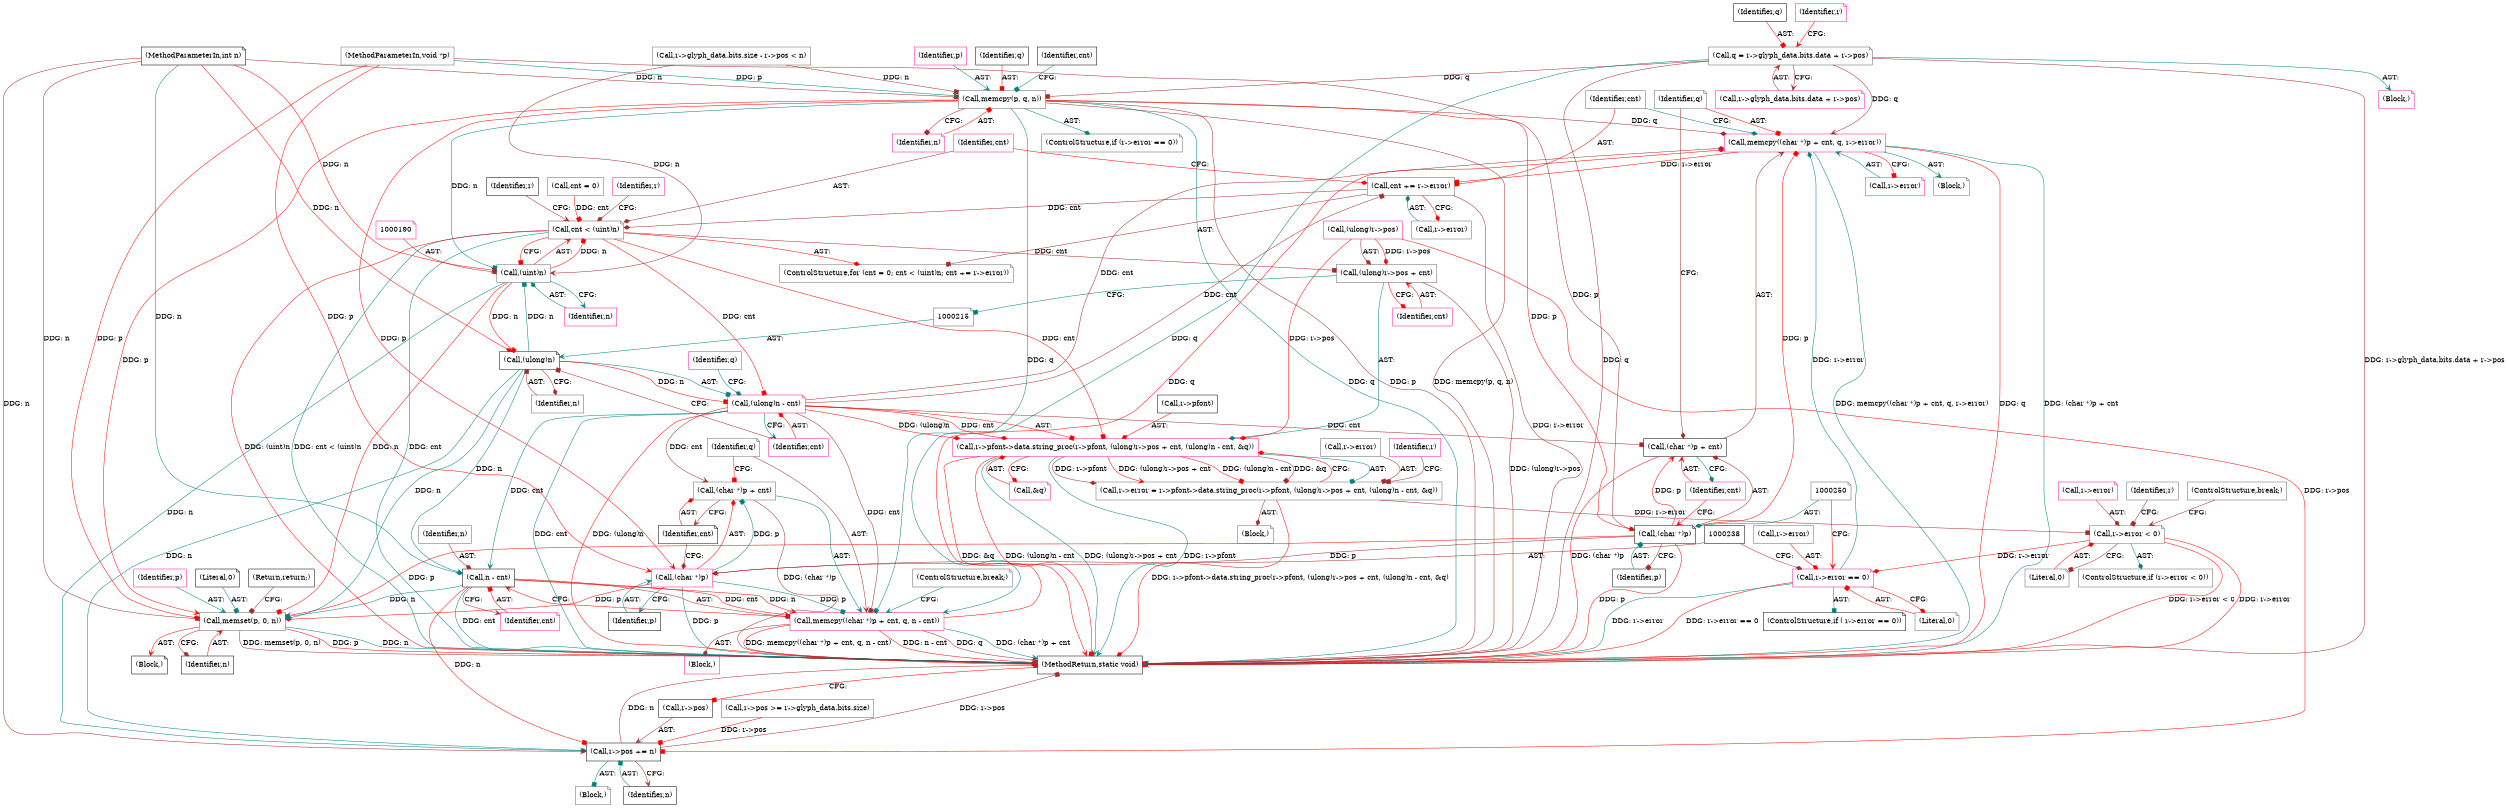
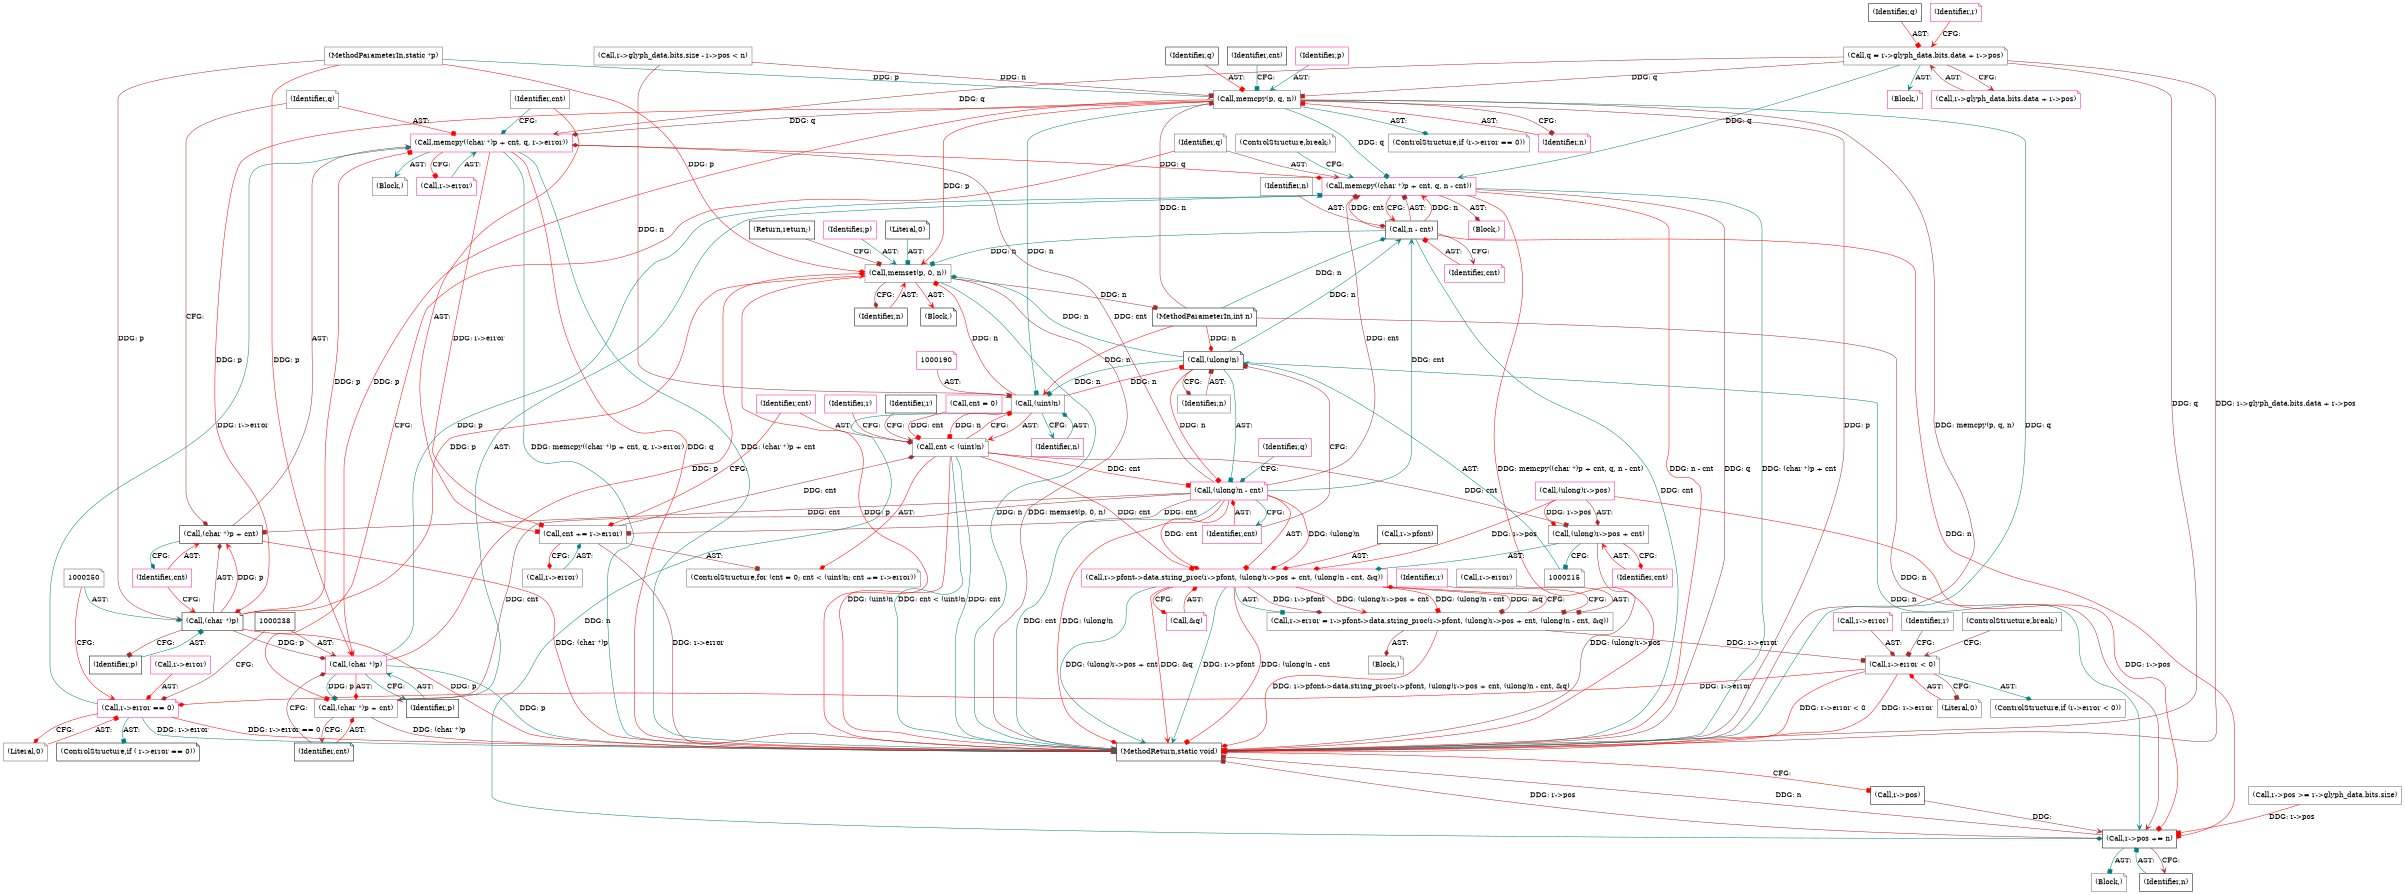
node "(MethodParameterIn,void *p)": label "(MethodParameterIn,void *p)" -> "(MethodParameterIn,static *p)"
edge "(Call,memcpy((char *)p + cnt, q, n - cnt))" -> "(Call,memcpy((char *)p + cnt, q, r->error))": reversed
edge "(MethodParameterIn,int n)" -> "(Call,memset(p, 0, n))": reversed
edge "(Call,r->pos)" -> "(Call,r->pos += n)": label "AST: " -> "DDG: "
